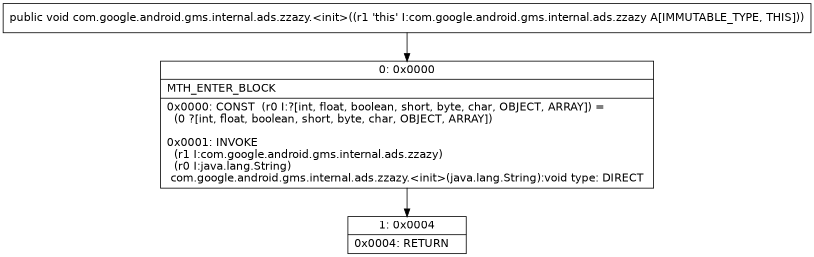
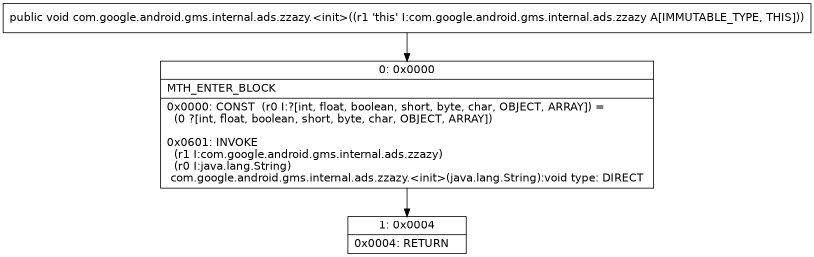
node "0: 0x0000": text "0x0001: INVOKE" -> "0x0601: INVOKE"
